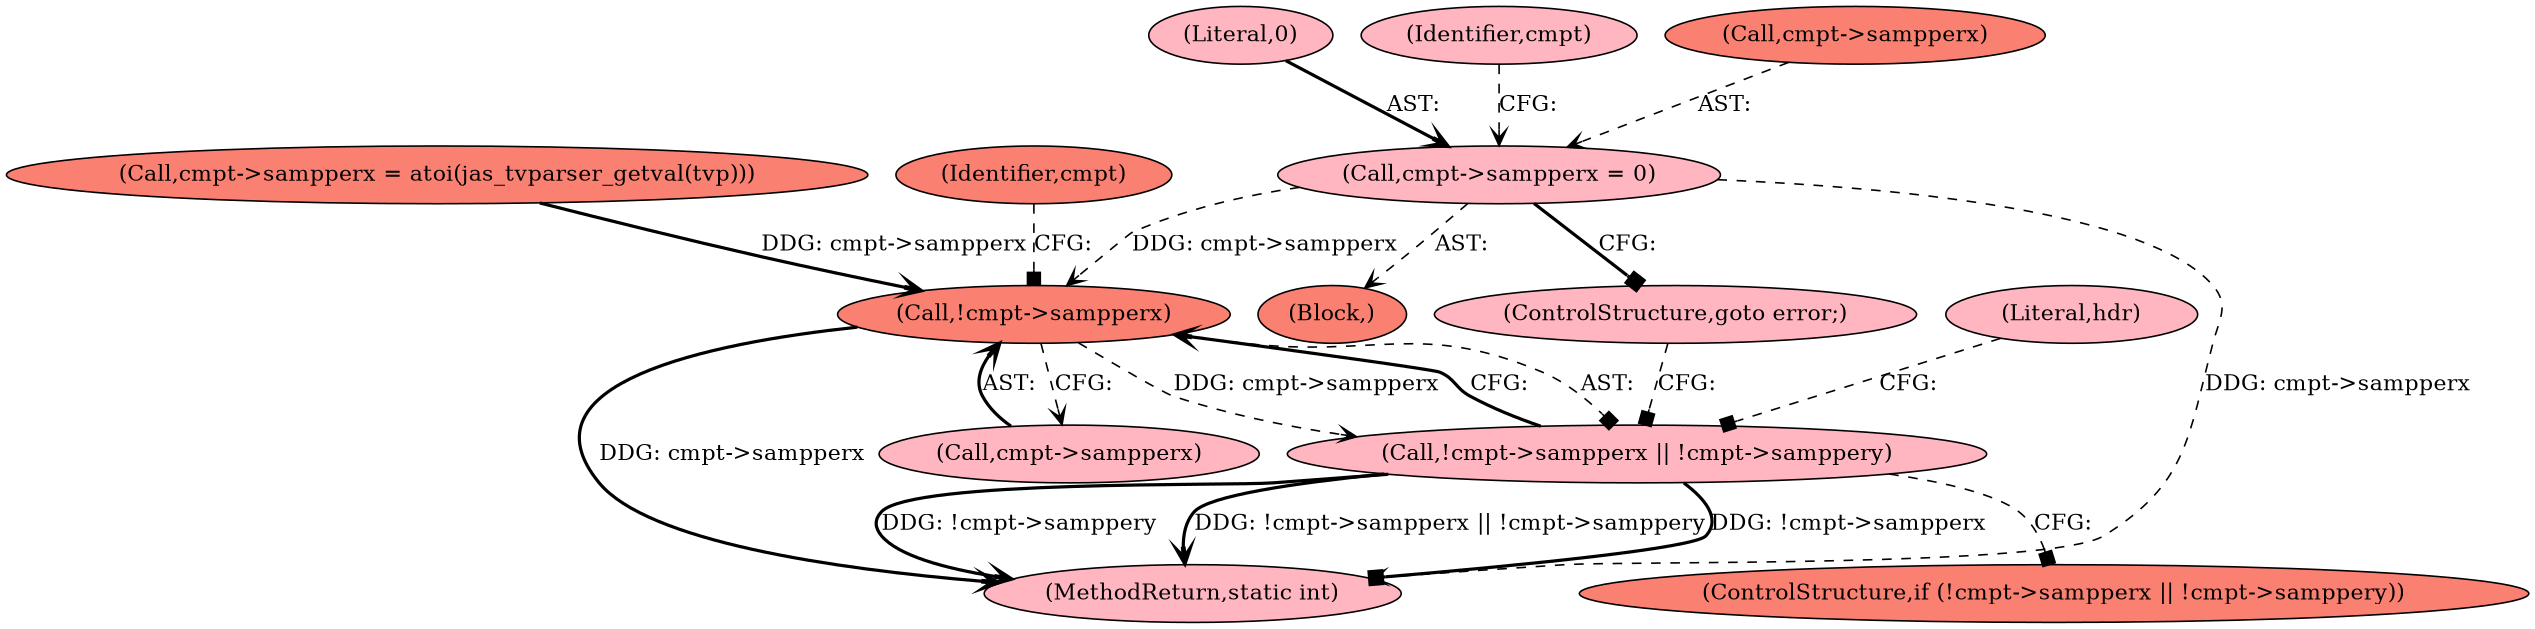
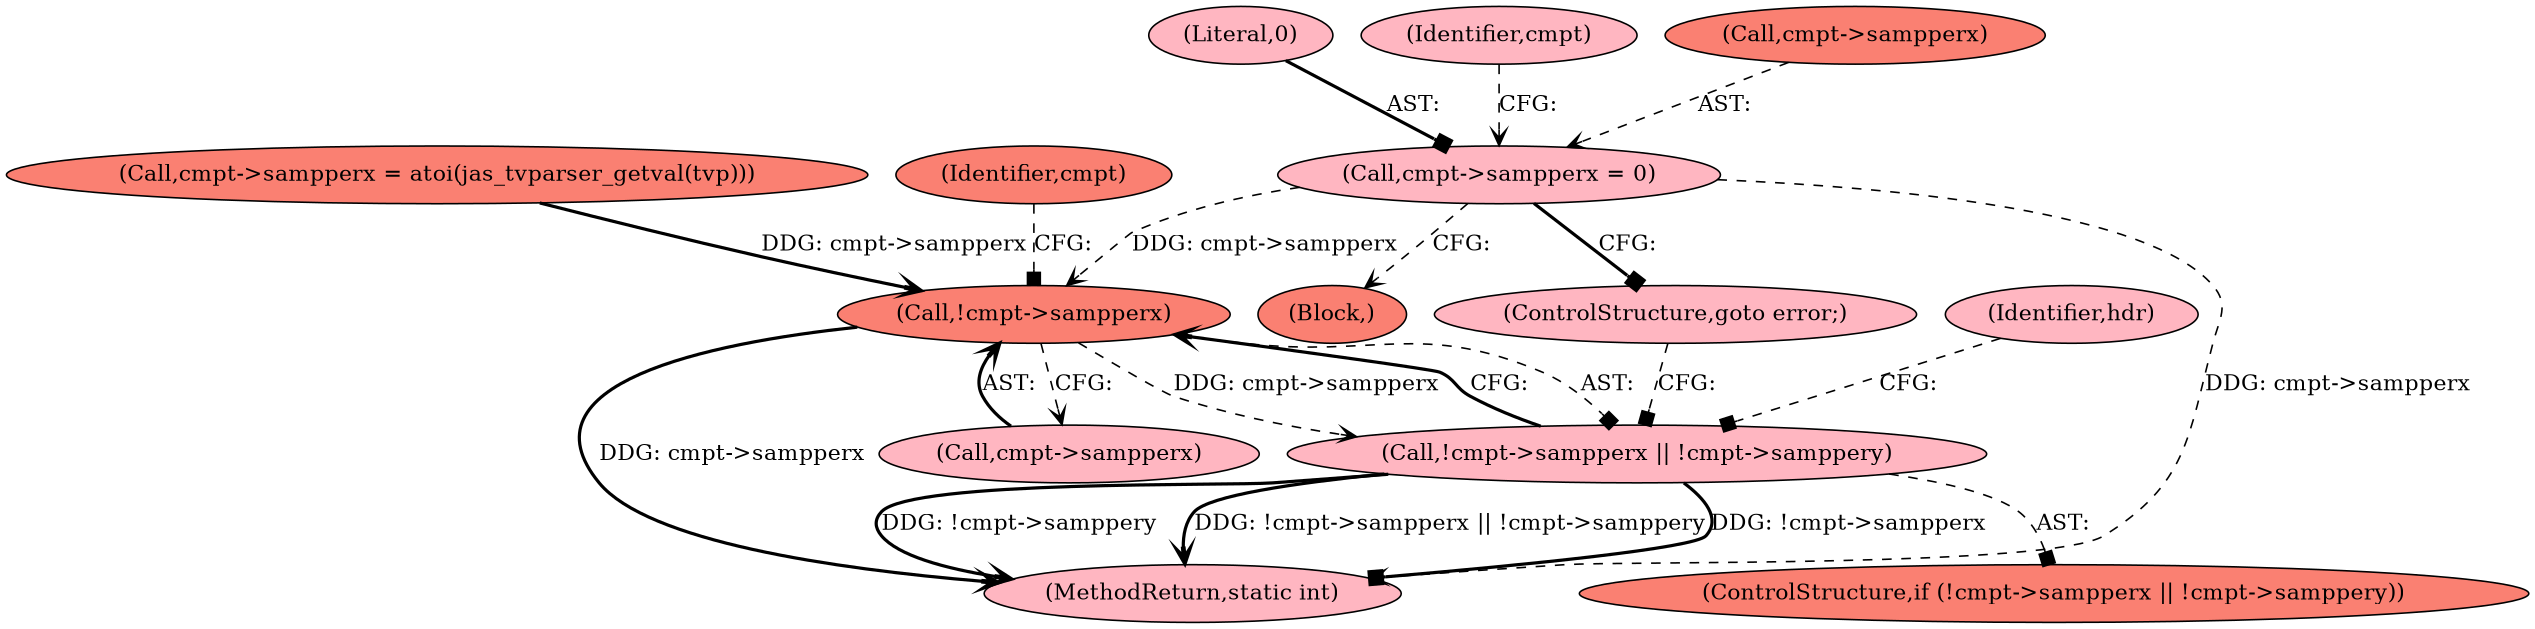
edge "(Literal,0)" -> "(Call,cmpt->sampperx = 0)": arrowhead vee -> box
edge "(Call,cmpt->sampperx = 0)" -> "(Block,)": label "AST: " -> "CFG: "
node "(Literal,hdr)": label "(Literal,hdr)" -> "(Identifier,hdr)"
edge "(Call,!cmpt->sampperx || !cmpt->samppery)" -> "(ControlStructure,if (!cmpt->sampperx || !cmpt->samppery))": label "CFG: " -> "AST: "
